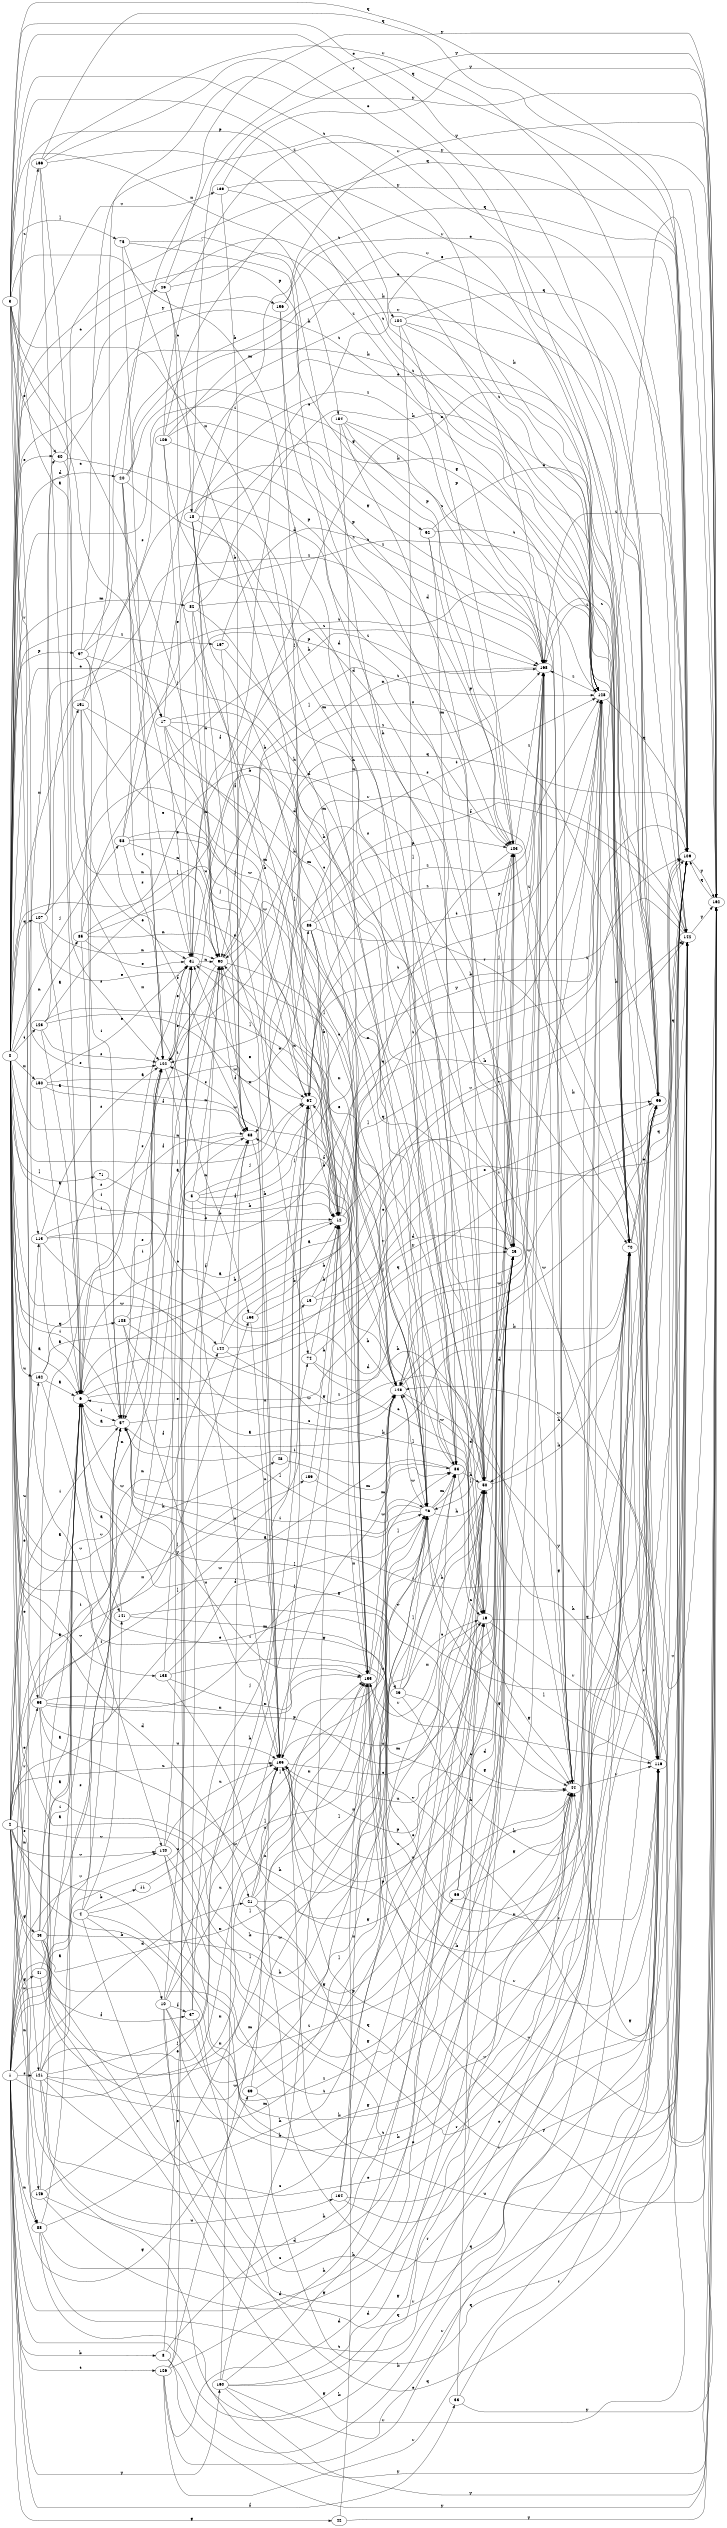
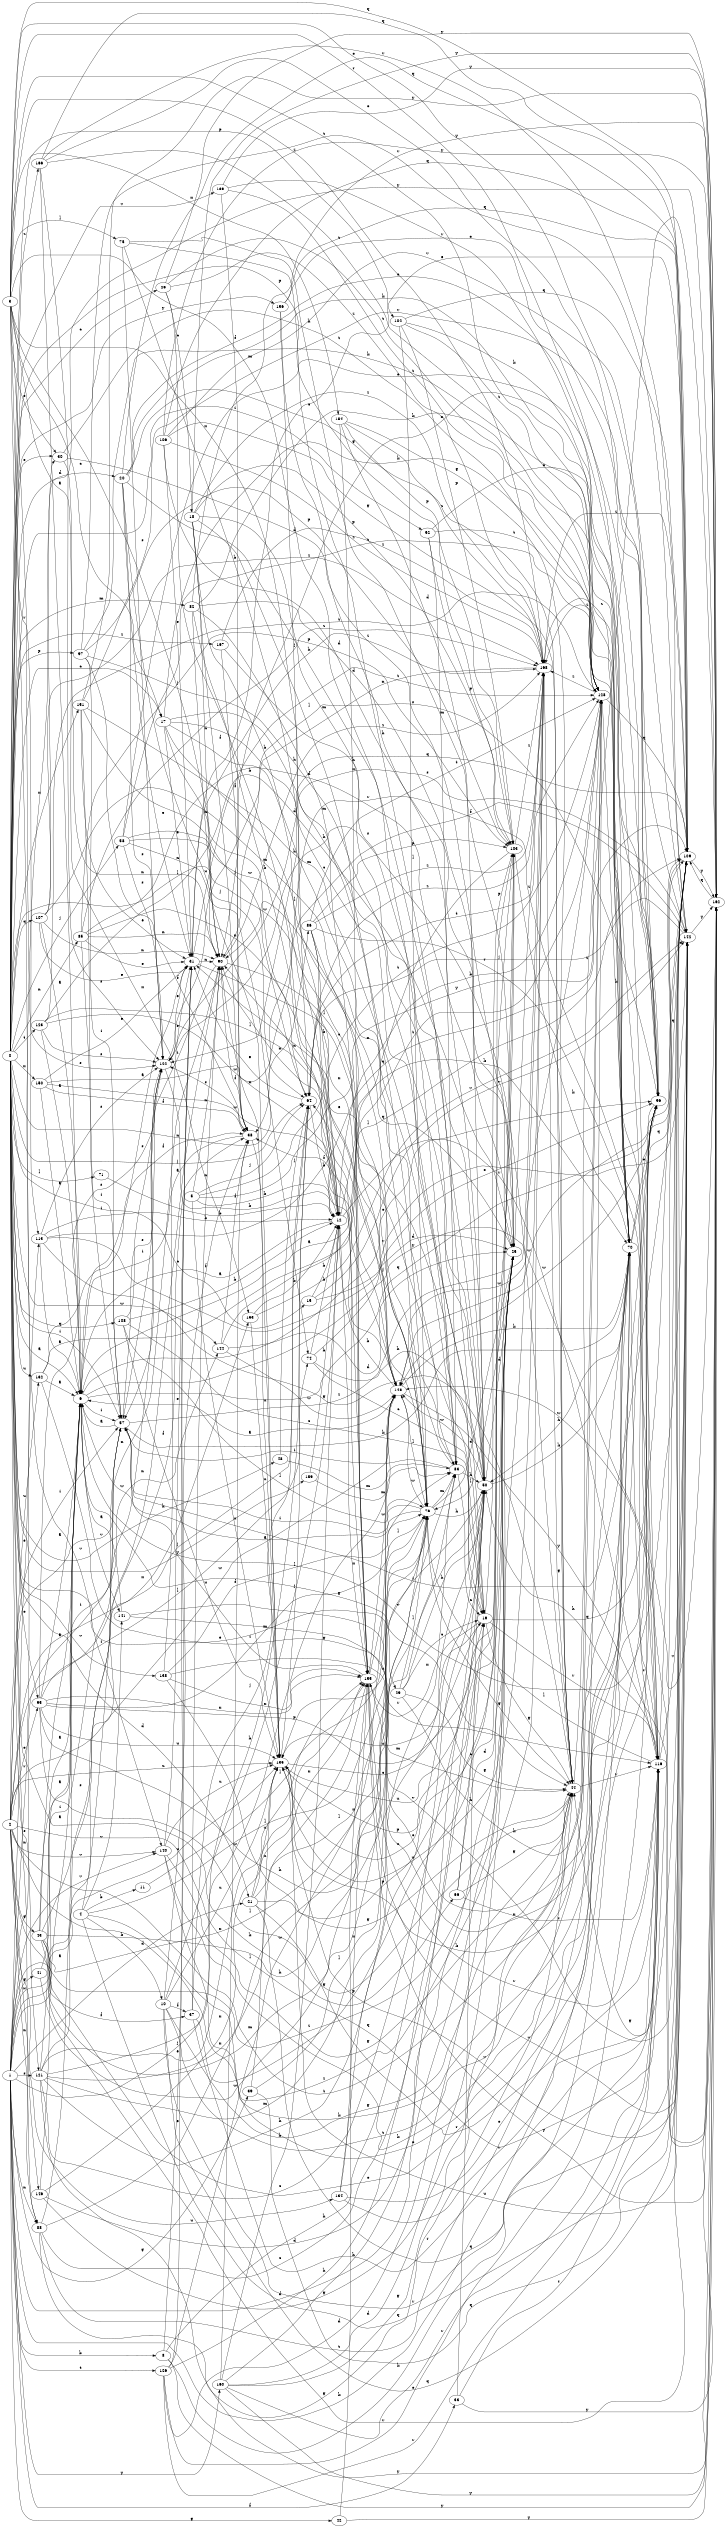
edge "139" -> "38": label "b" -> "f"
